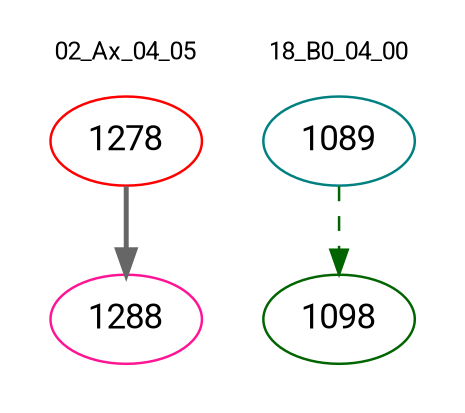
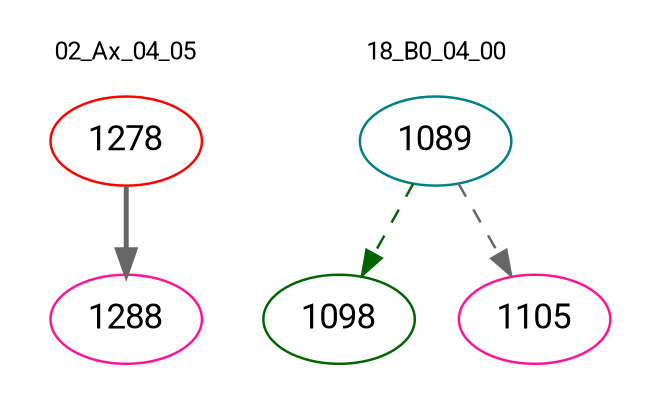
node "1105": added
